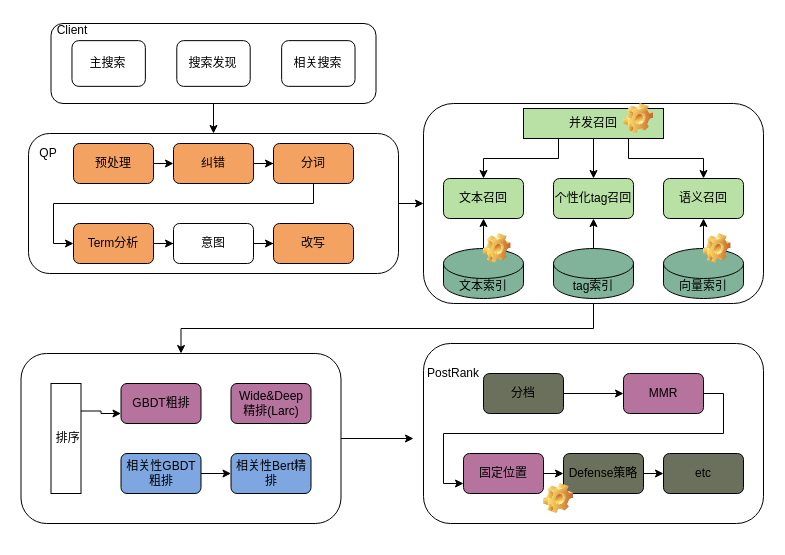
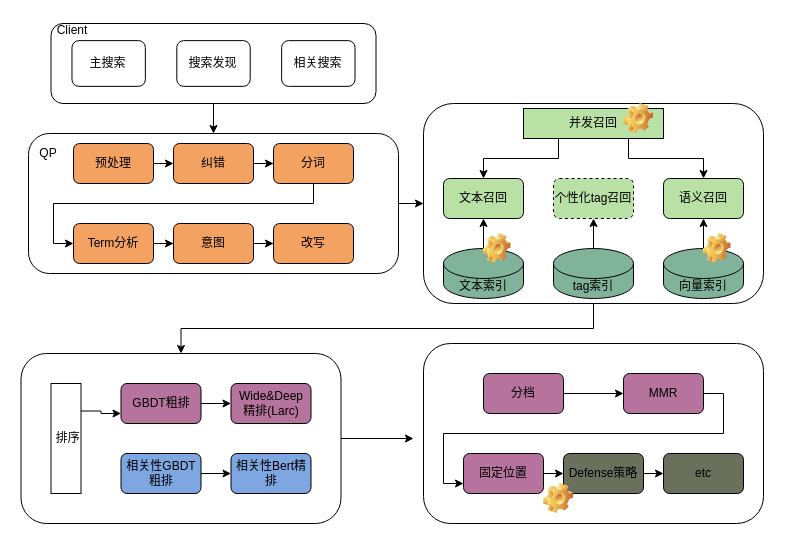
edge "并发召回" -> "个性化tag召回": removed
node "个性化tag召回": style solid -> dashed
node "意图": fillcolor #ffffff -> #f4a261
node "PostRank": removed
node "分档": fillcolor #6b705c -> #b5739d
edge "GBDT粗排" -> "Wide&Deep 精排(Larc)": added
